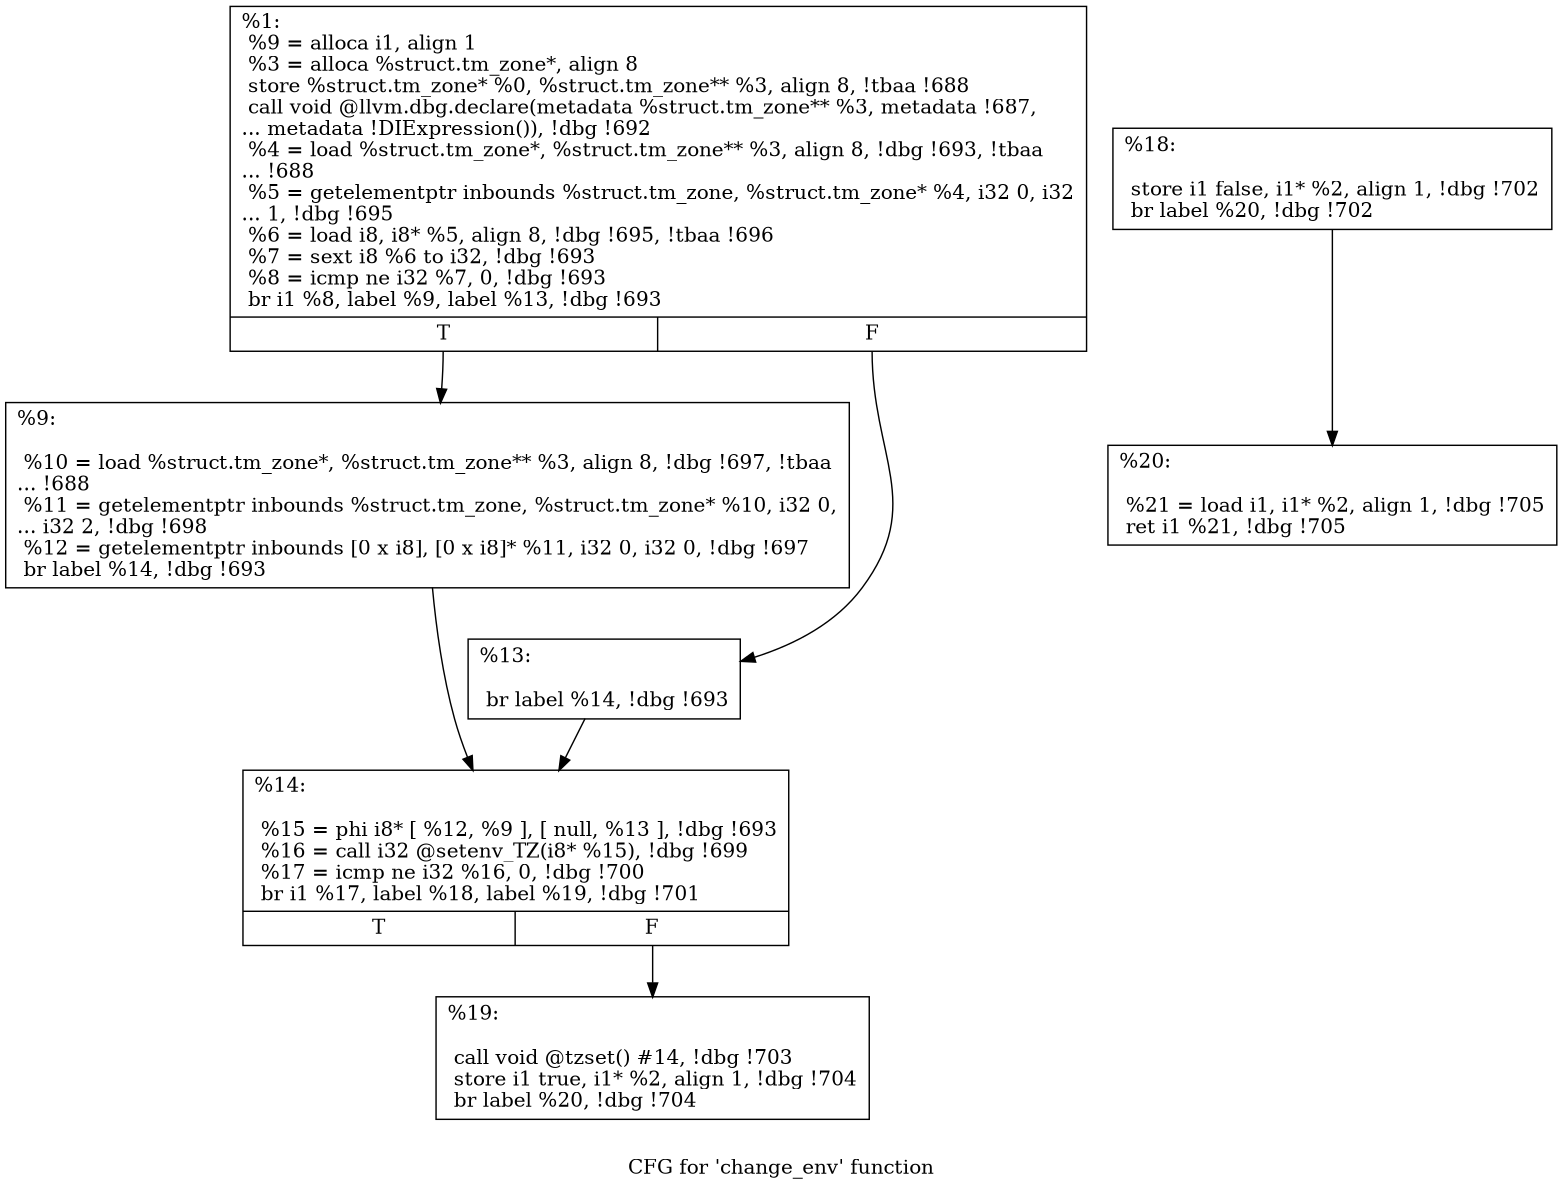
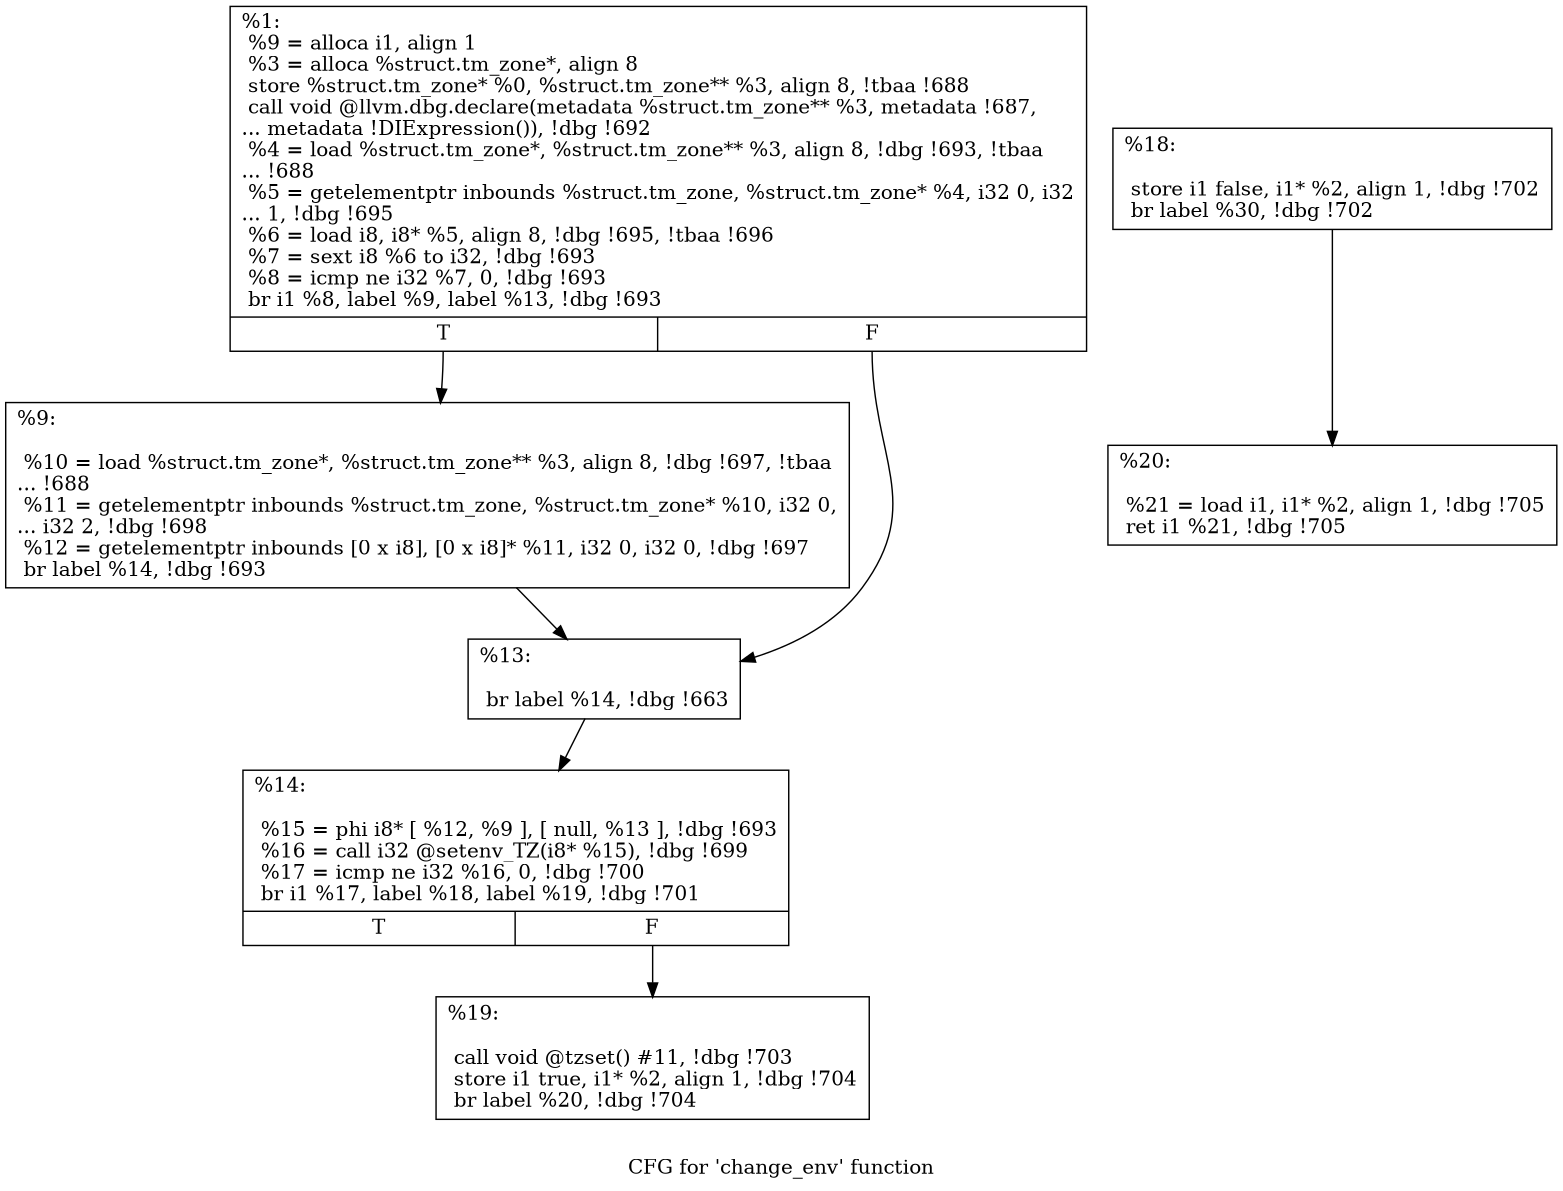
node "%18:": text "br label %20, !dbg !702" -> "br label %30, !dbg !702"
edge "%9:" -> "%14:": now "%9:" -> "%13:"
node "%13:": text "br label %14, !dbg !693" -> "br label %14, !dbg !663"
node "%19:": text "call void @tzset() #14, !dbg !703" -> "call void @tzset() #11, !dbg !703"
